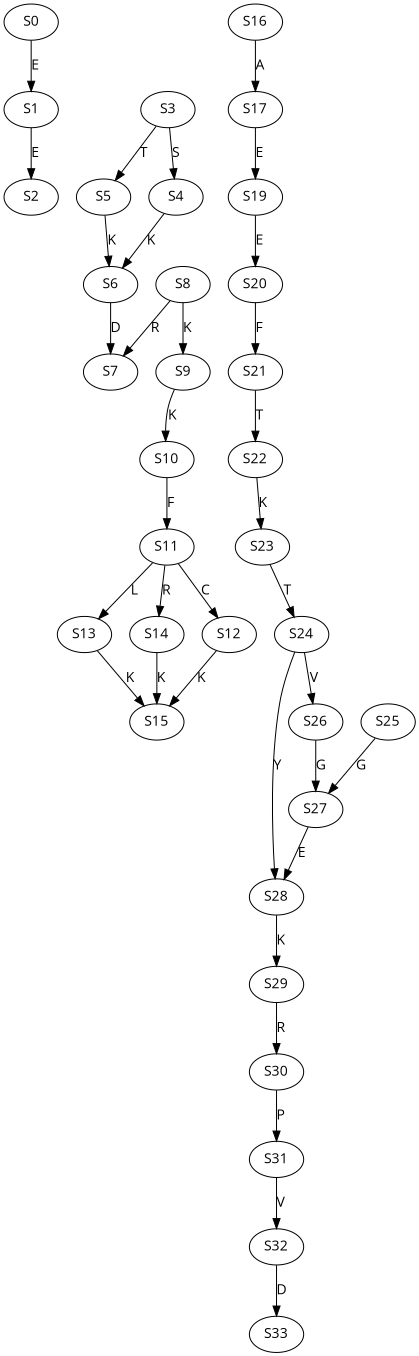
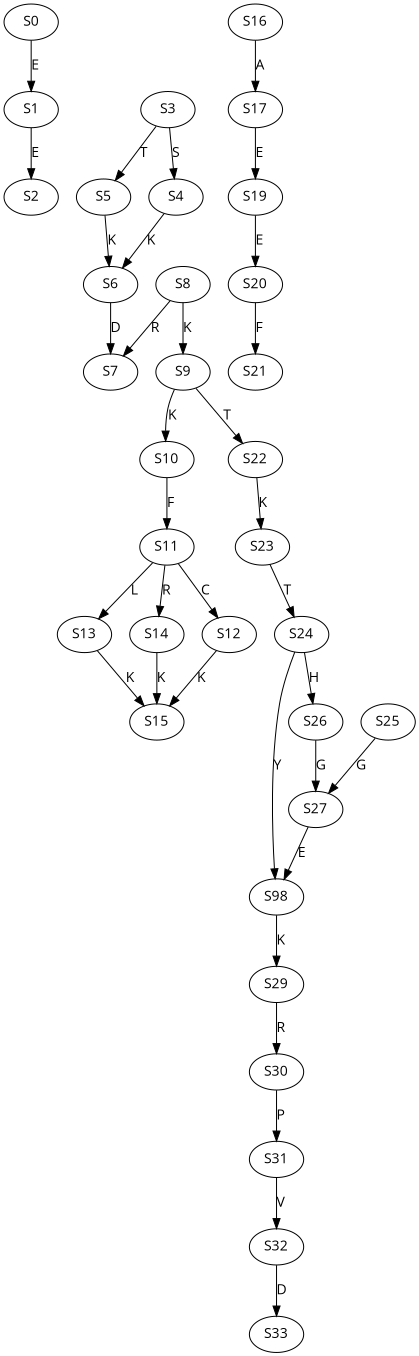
edge "S21" -> "S22": now "S9" -> "S22"
edge "S24" -> "S26": label "V" -> "H"
node "S28": label "S28" -> "S98"
